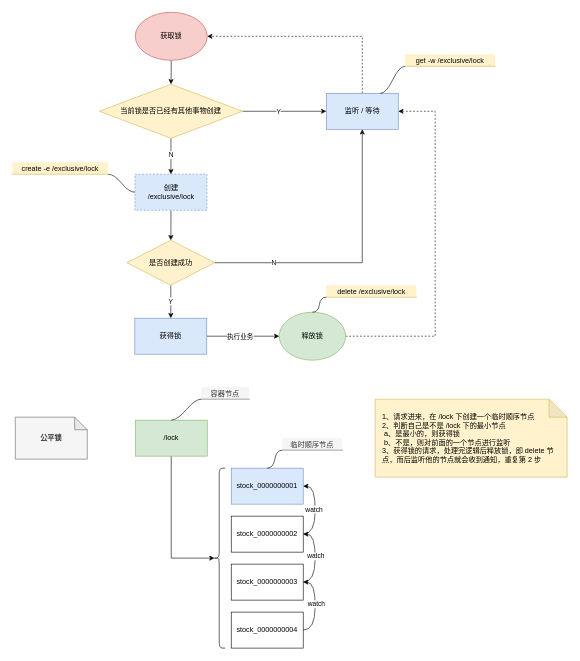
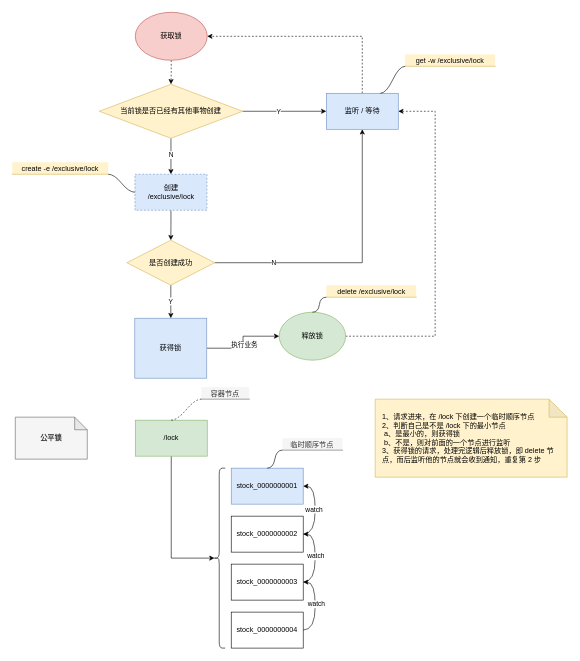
edge "获取锁" -> "当前锁是否已经有其他事物创建": style solid -> dashed
node "获得锁": size 72x36 -> 72x60
edge "容器节点" -- "/lock": style solid -> dashed
